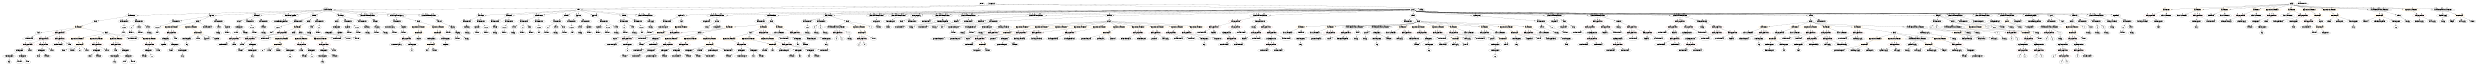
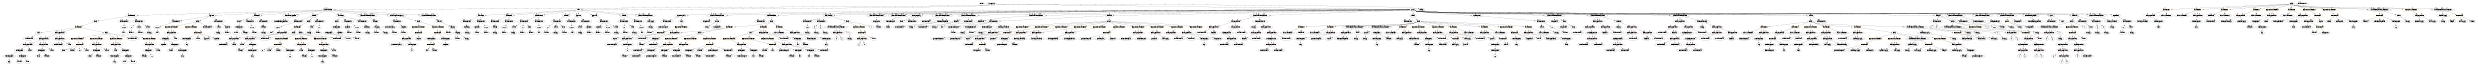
node "bug_from40": label "bug_from40" -> "bug_txorigin40"
